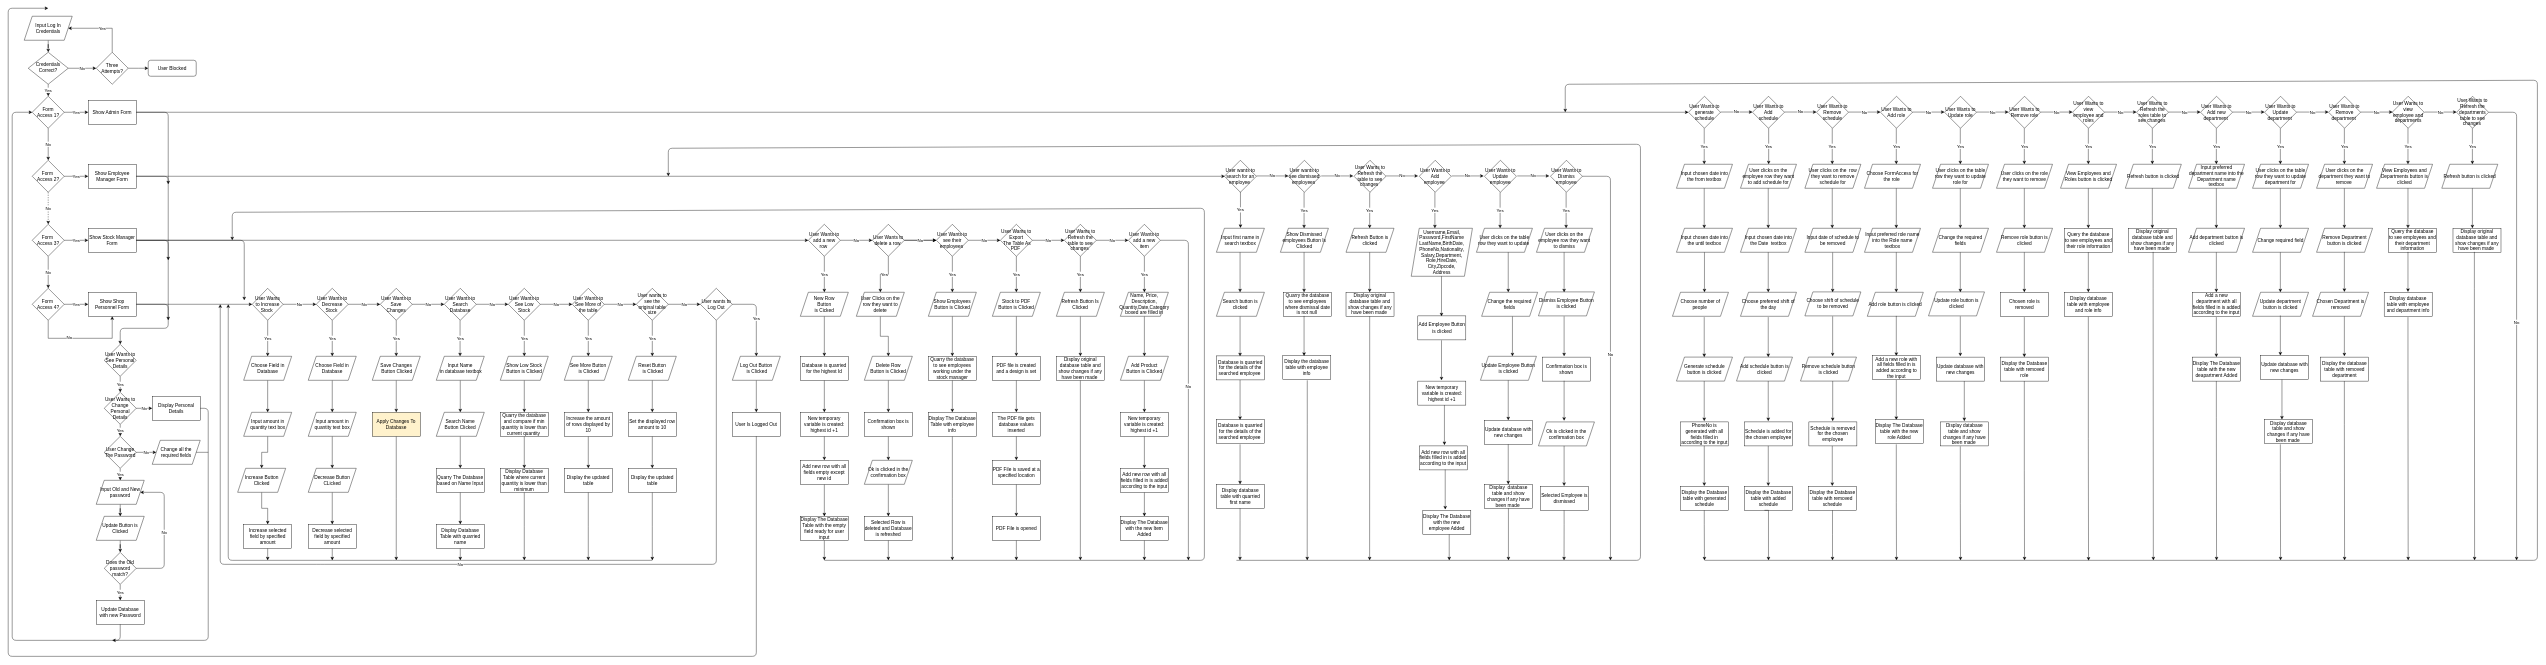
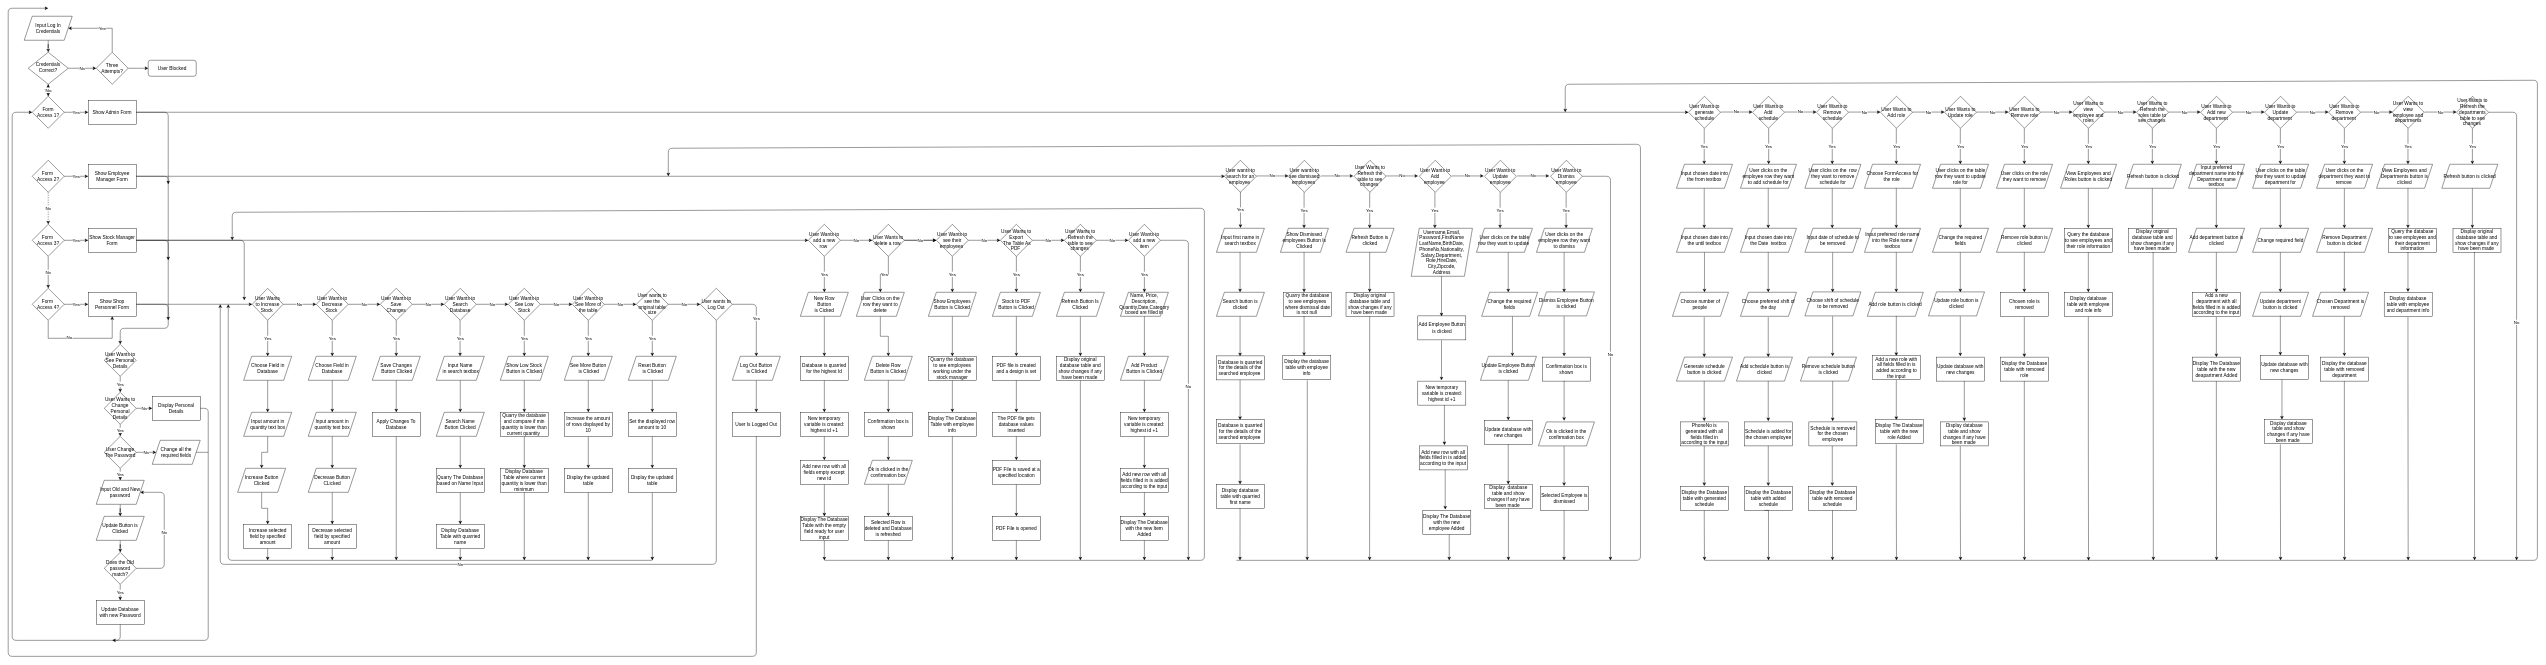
edge "Form Access 1?" -> "Form Access 2?": now "Form Access 1?" -> "Credentials Correct?"
node "Input Name in database textbox": label "Input Name in database textbox" -> "Input Name in search textbox"
node "Apply Changes To Database": fillcolor #fff2cc -> #ffffff
